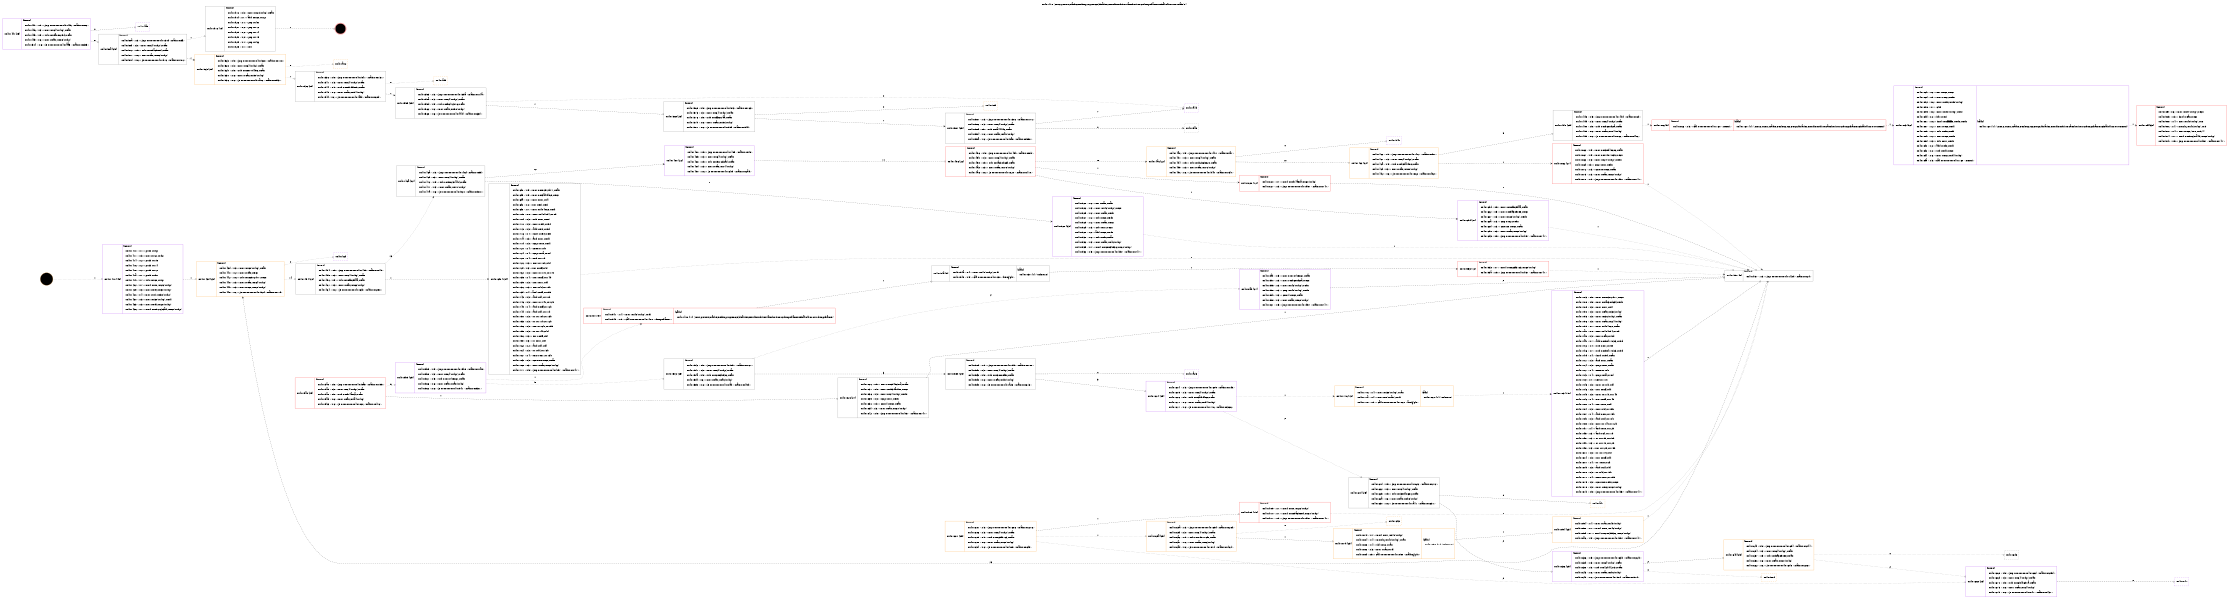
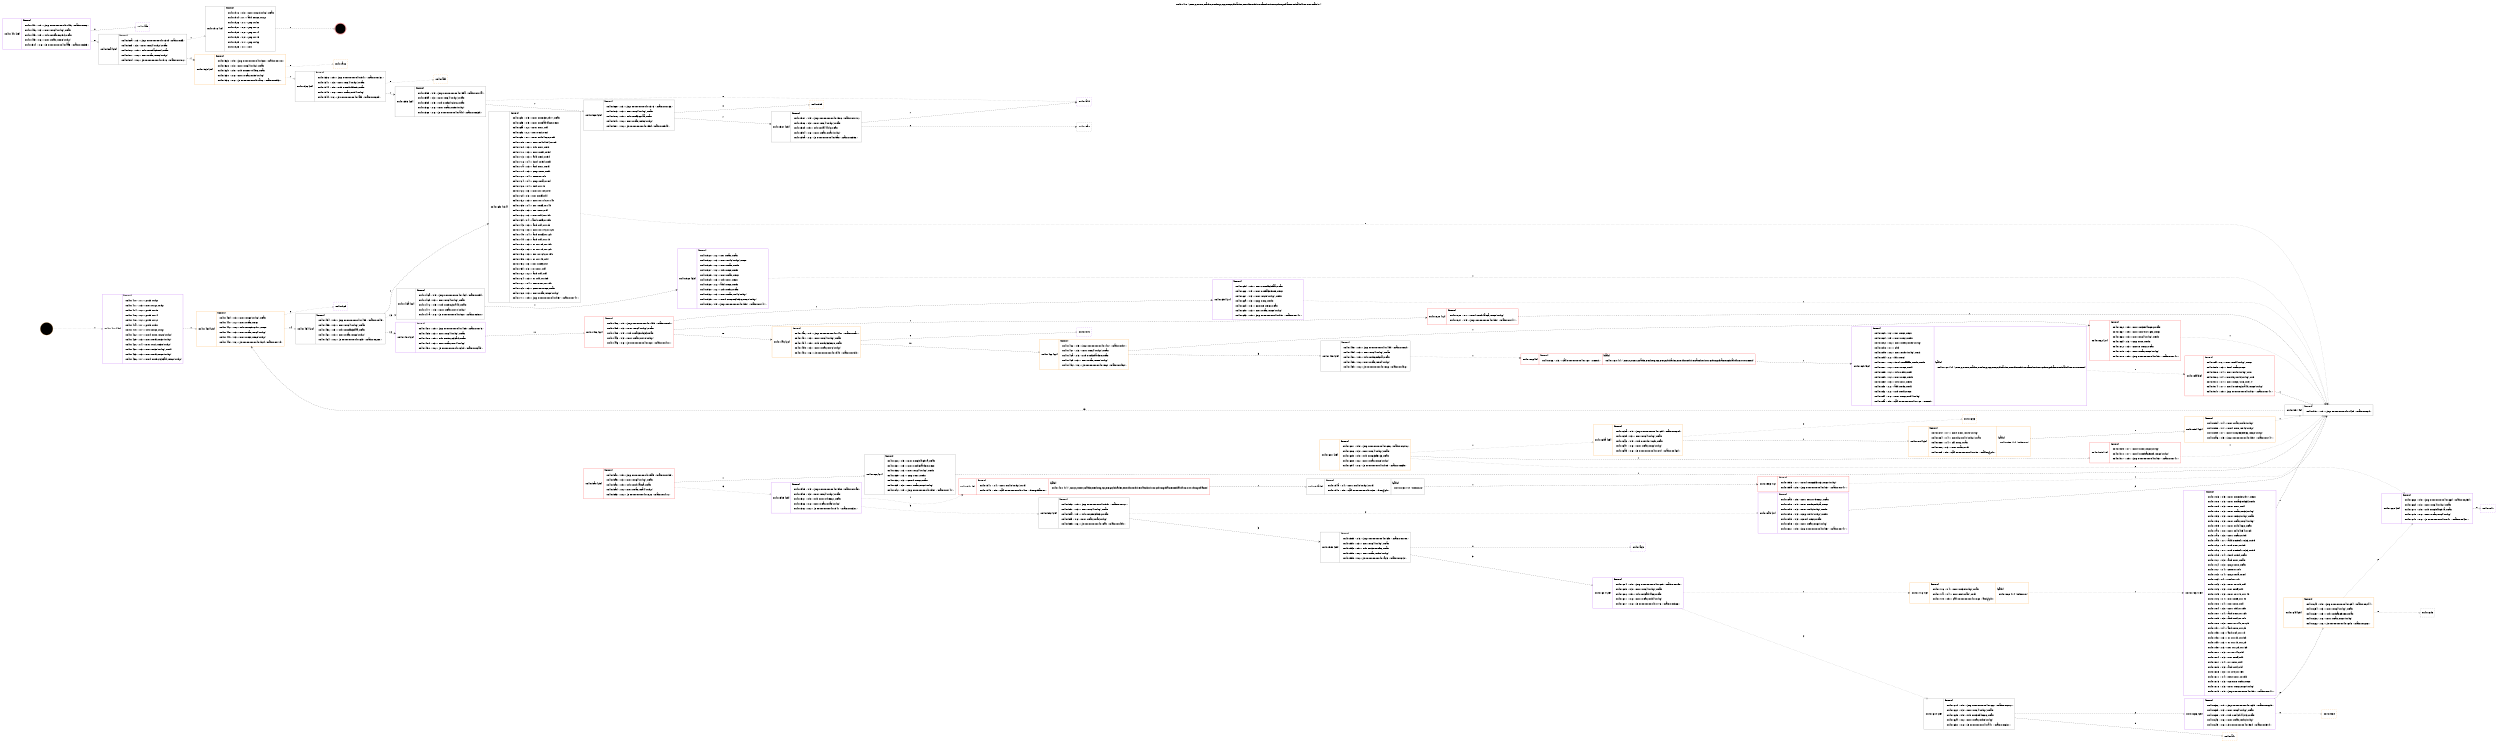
edge "0x40146a [22]" -> "0x401480 [22]": now "0x401454 [22]" -> "0x401480 [22]"
edge "0x4018ff [33]" -> "0x401b57 [5]": added, label "1"
